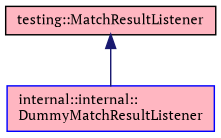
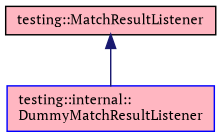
node "internal::internal:: DummyMatchResultListener": label "internal::internal:: DummyMatchResultListener" -> "testing::internal:: DummyMatchResultListener"
